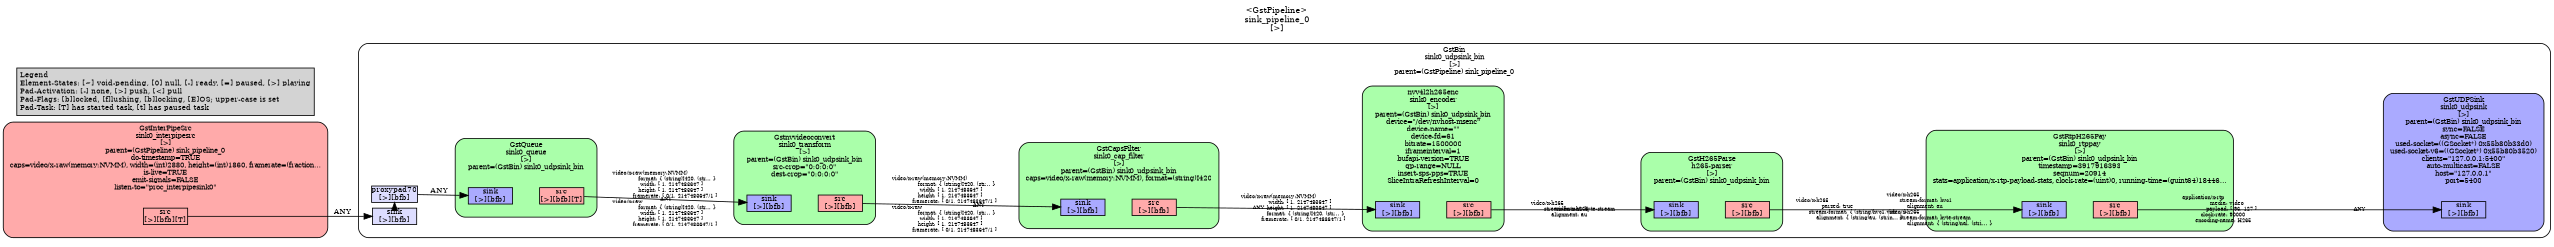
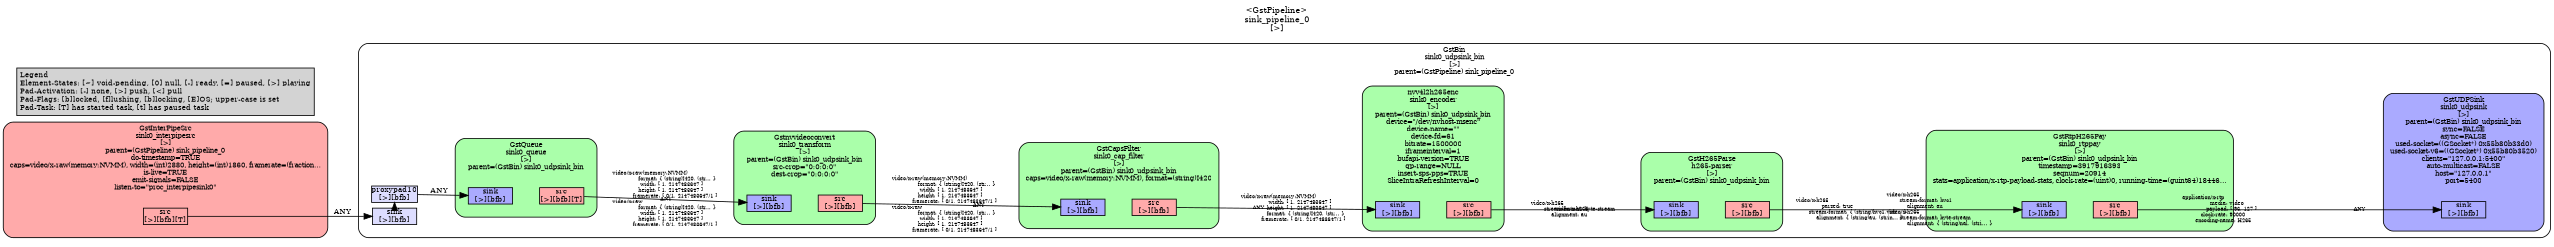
node "proxypad70 [>][bfb]": label "proxypad70 [>][bfb]" -> "proxypad10 [>][bfb]"
